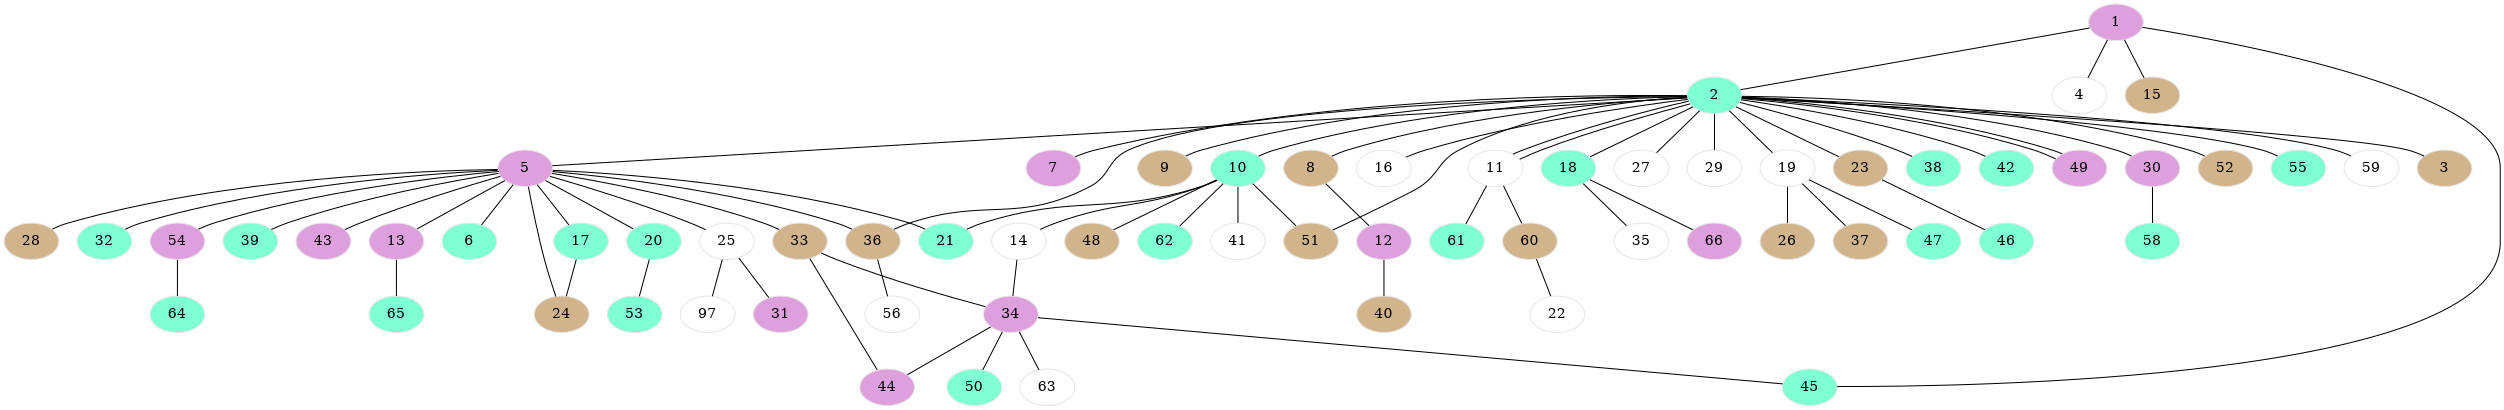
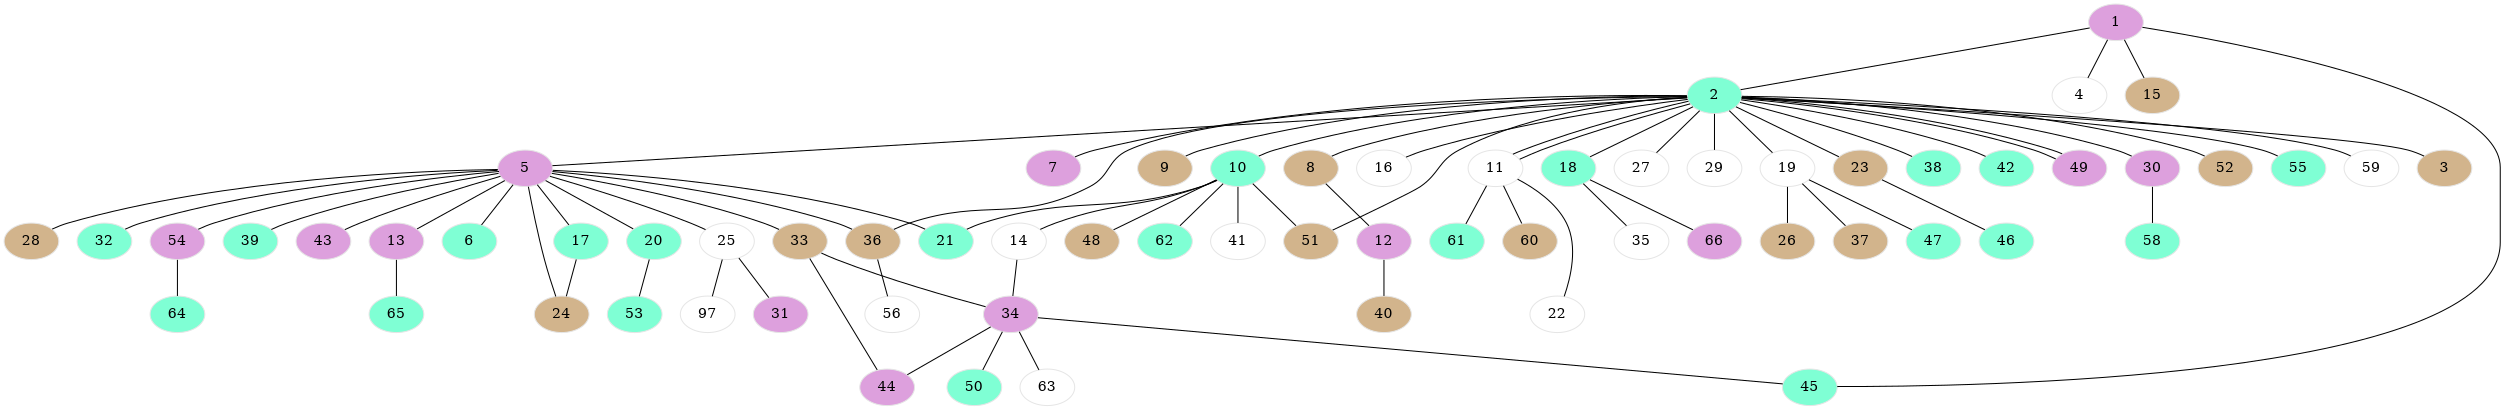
edge "60" -- "22": now "11" -- "22"
